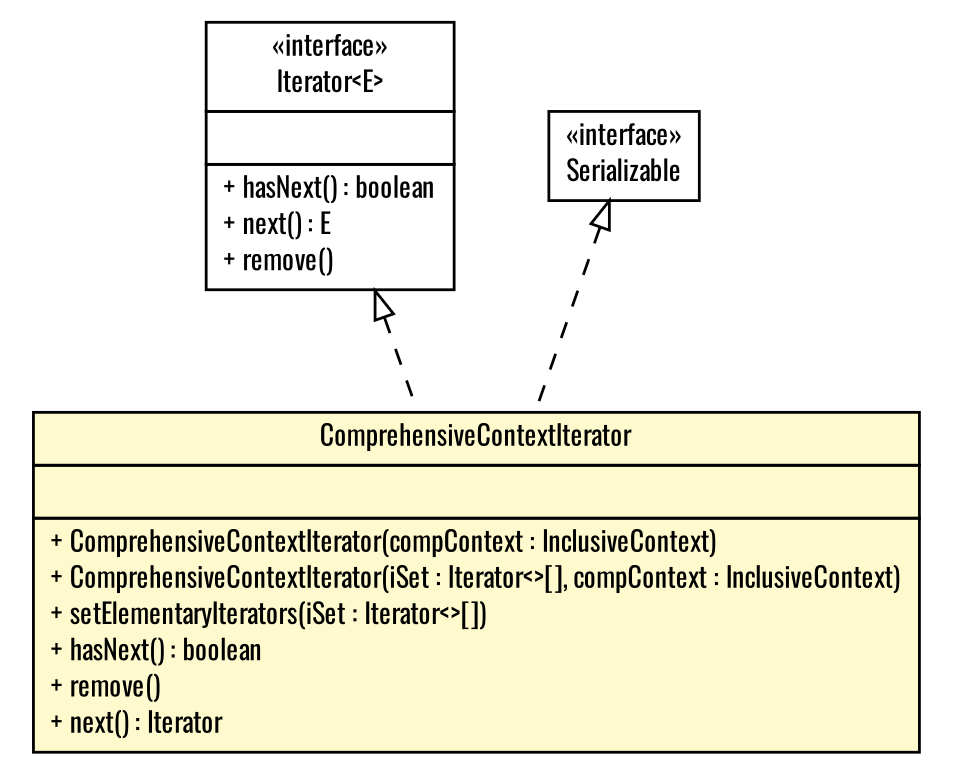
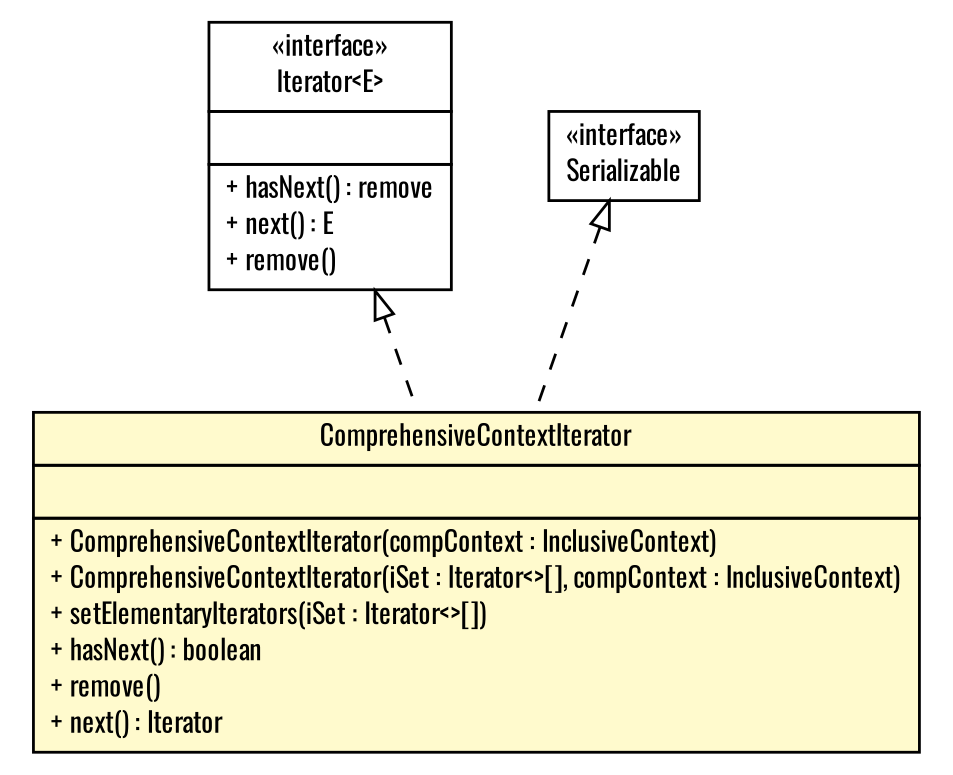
node "Iterator<E>": text "+ hasNext() : boolean" -> "+ hasNext() : remove"
